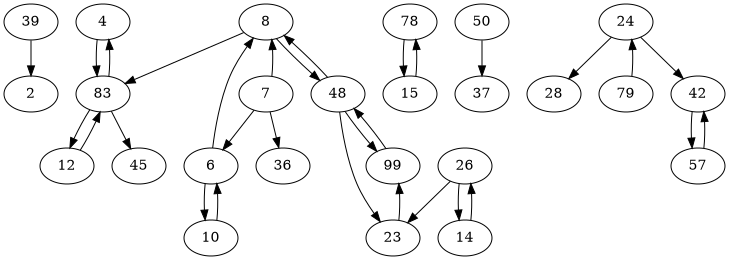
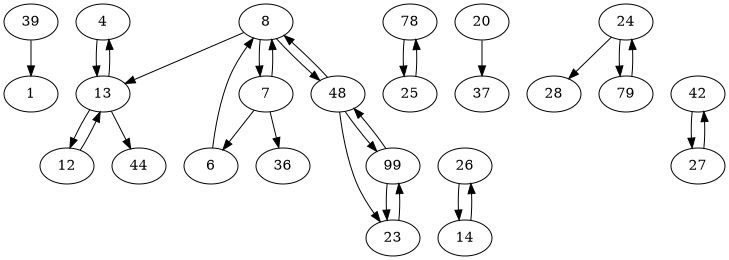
node "50": label "50" -> "20"
edge "8" -> "7": added
edge "24" -> "42": now "24" -> "79"
node "2": label "2" -> "1"
node "83": label "83" -> "13"
node "15": label "15" -> "25"
node "45": label "45" -> "44"
node "57": label "57" -> "27"
edge "26" -> "23": now "99" -> "23"
node "10": removed
